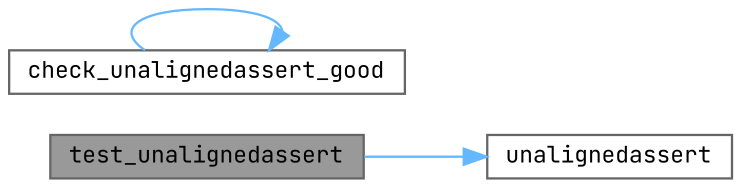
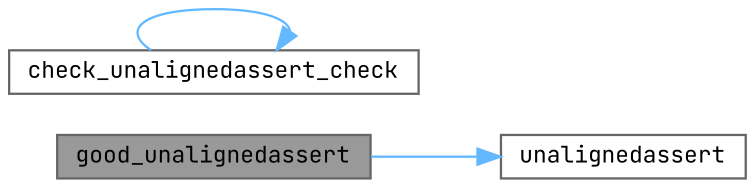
node "check_unalignedassert_good": label "check_unalignedassert_good" -> "check_unalignedassert_check"
node "test_unalignedassert": label "test_unalignedassert" -> "good_unalignedassert"
